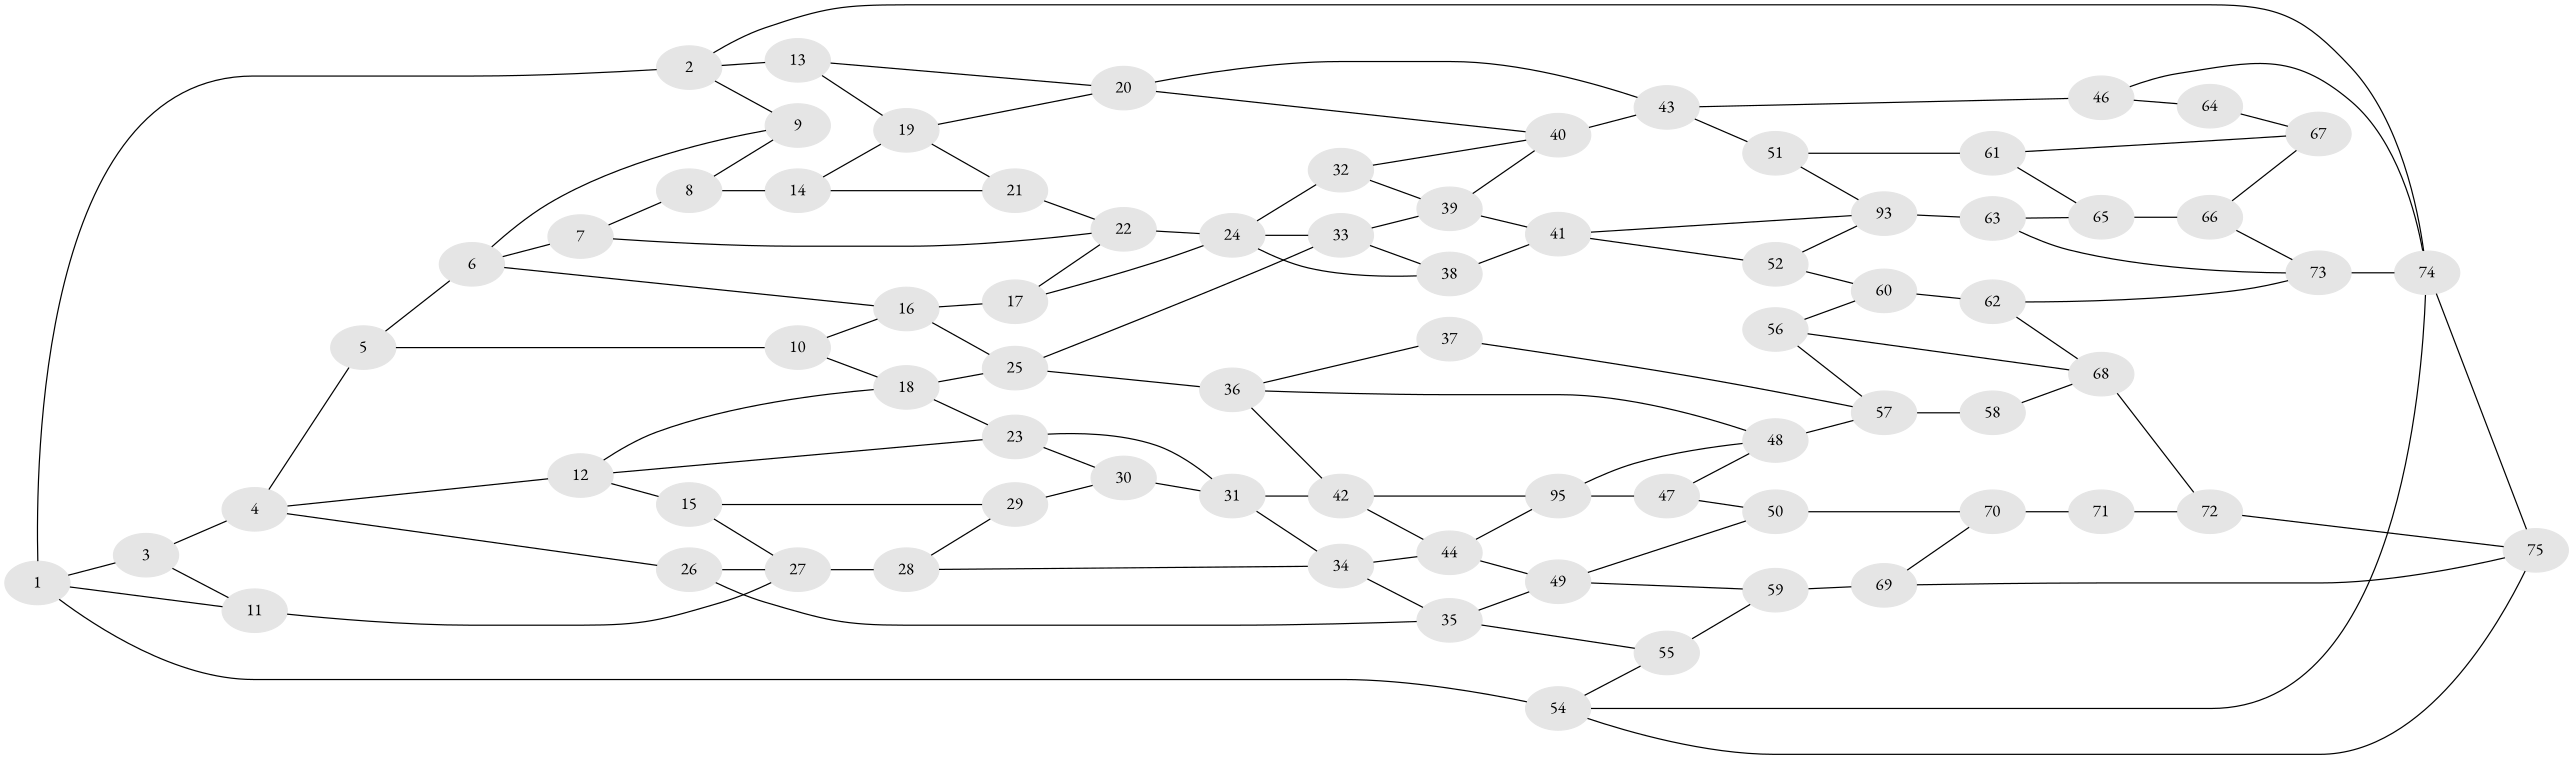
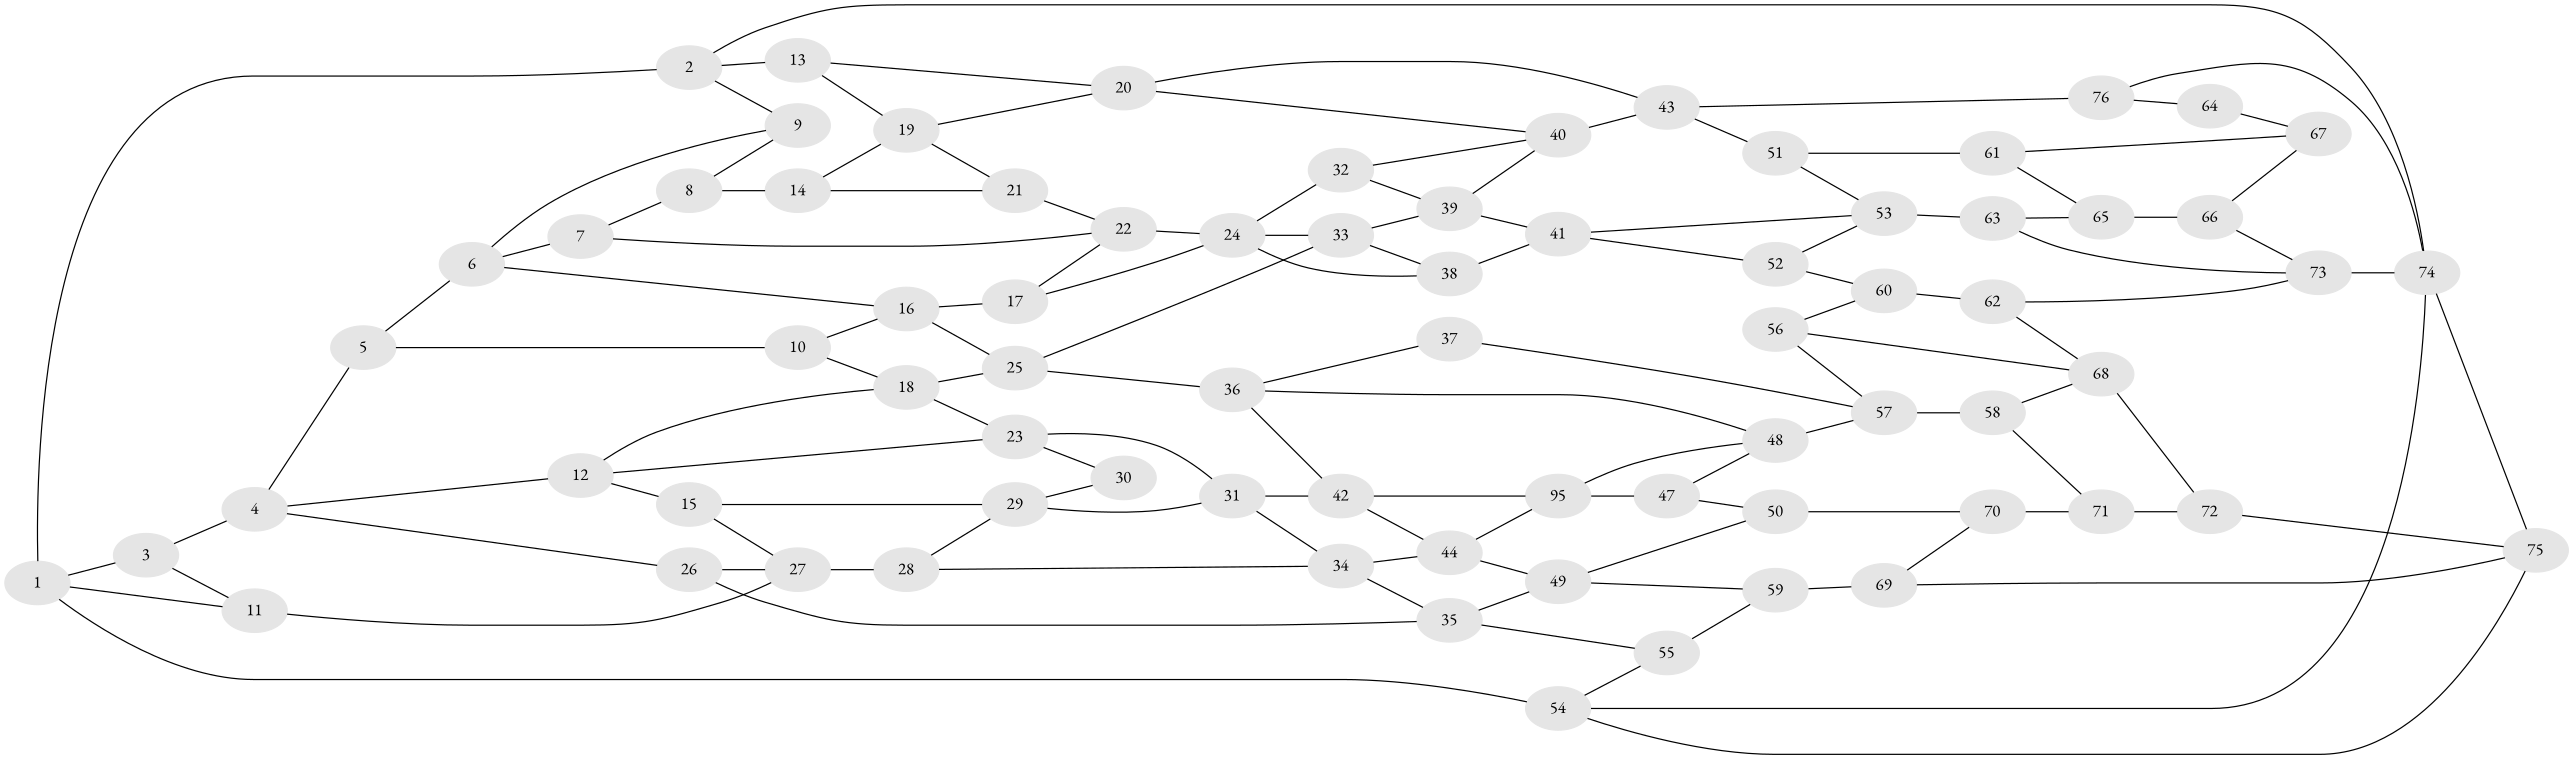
node "46": label "46" -> "76"
node "93": label "93" -> "53"
edge "58" -- "71": added
edge "30" -- "31": now "29" -- "31"
